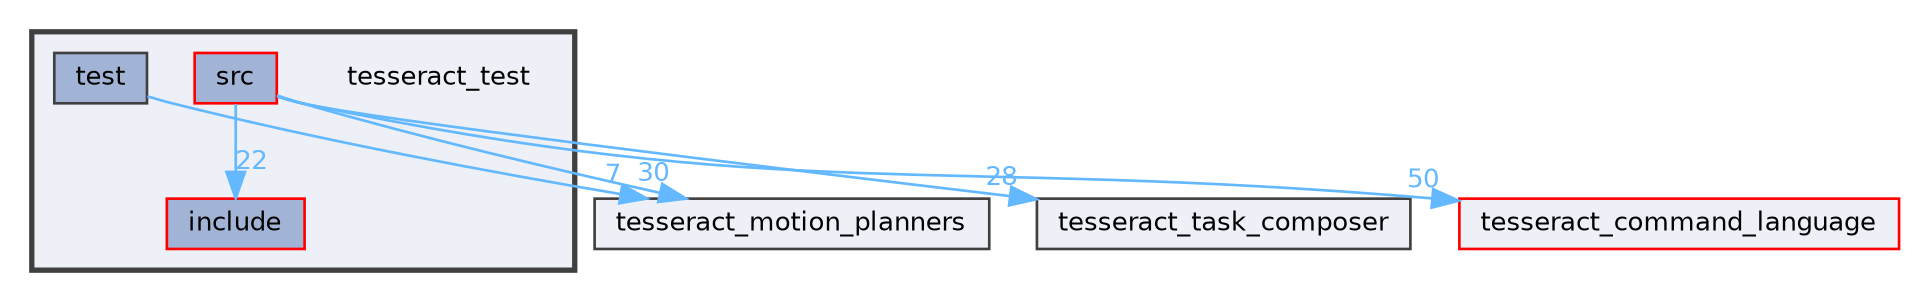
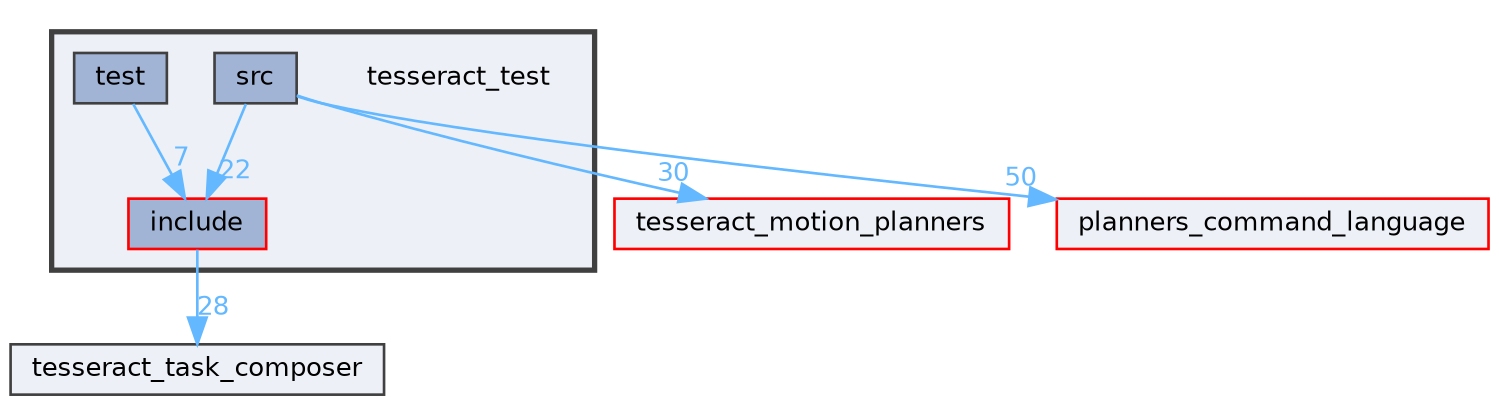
node "src": color red -> grey25
edge "test" -> "tesseract_motion_planners": now "test" -> "include"
edge "src" -> "tesseract_task_composer": now "include" -> "tesseract_task_composer"
node "tesseract_motion_planners": color grey25 -> red
node "tesseract_command_language": label "tesseract_command_language" -> "planners_command_language"
